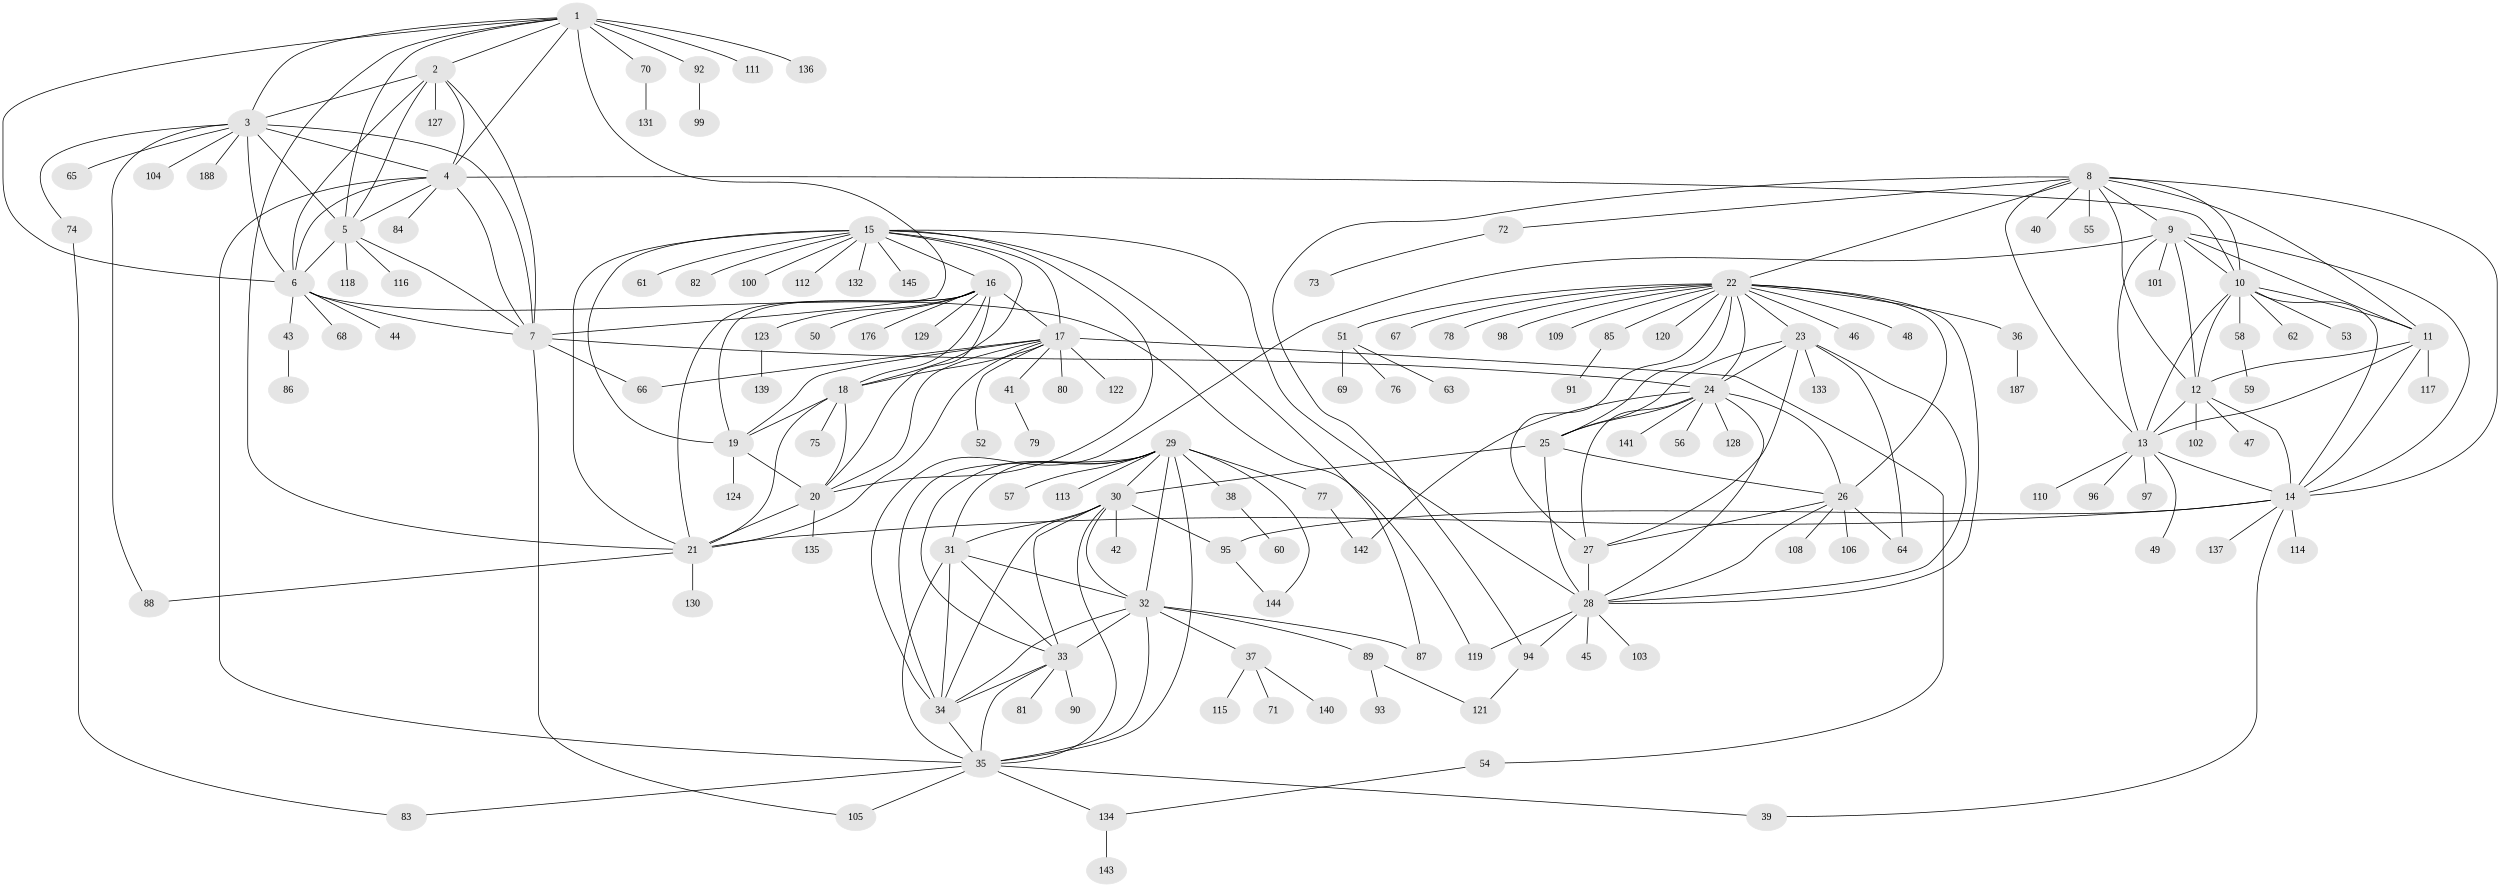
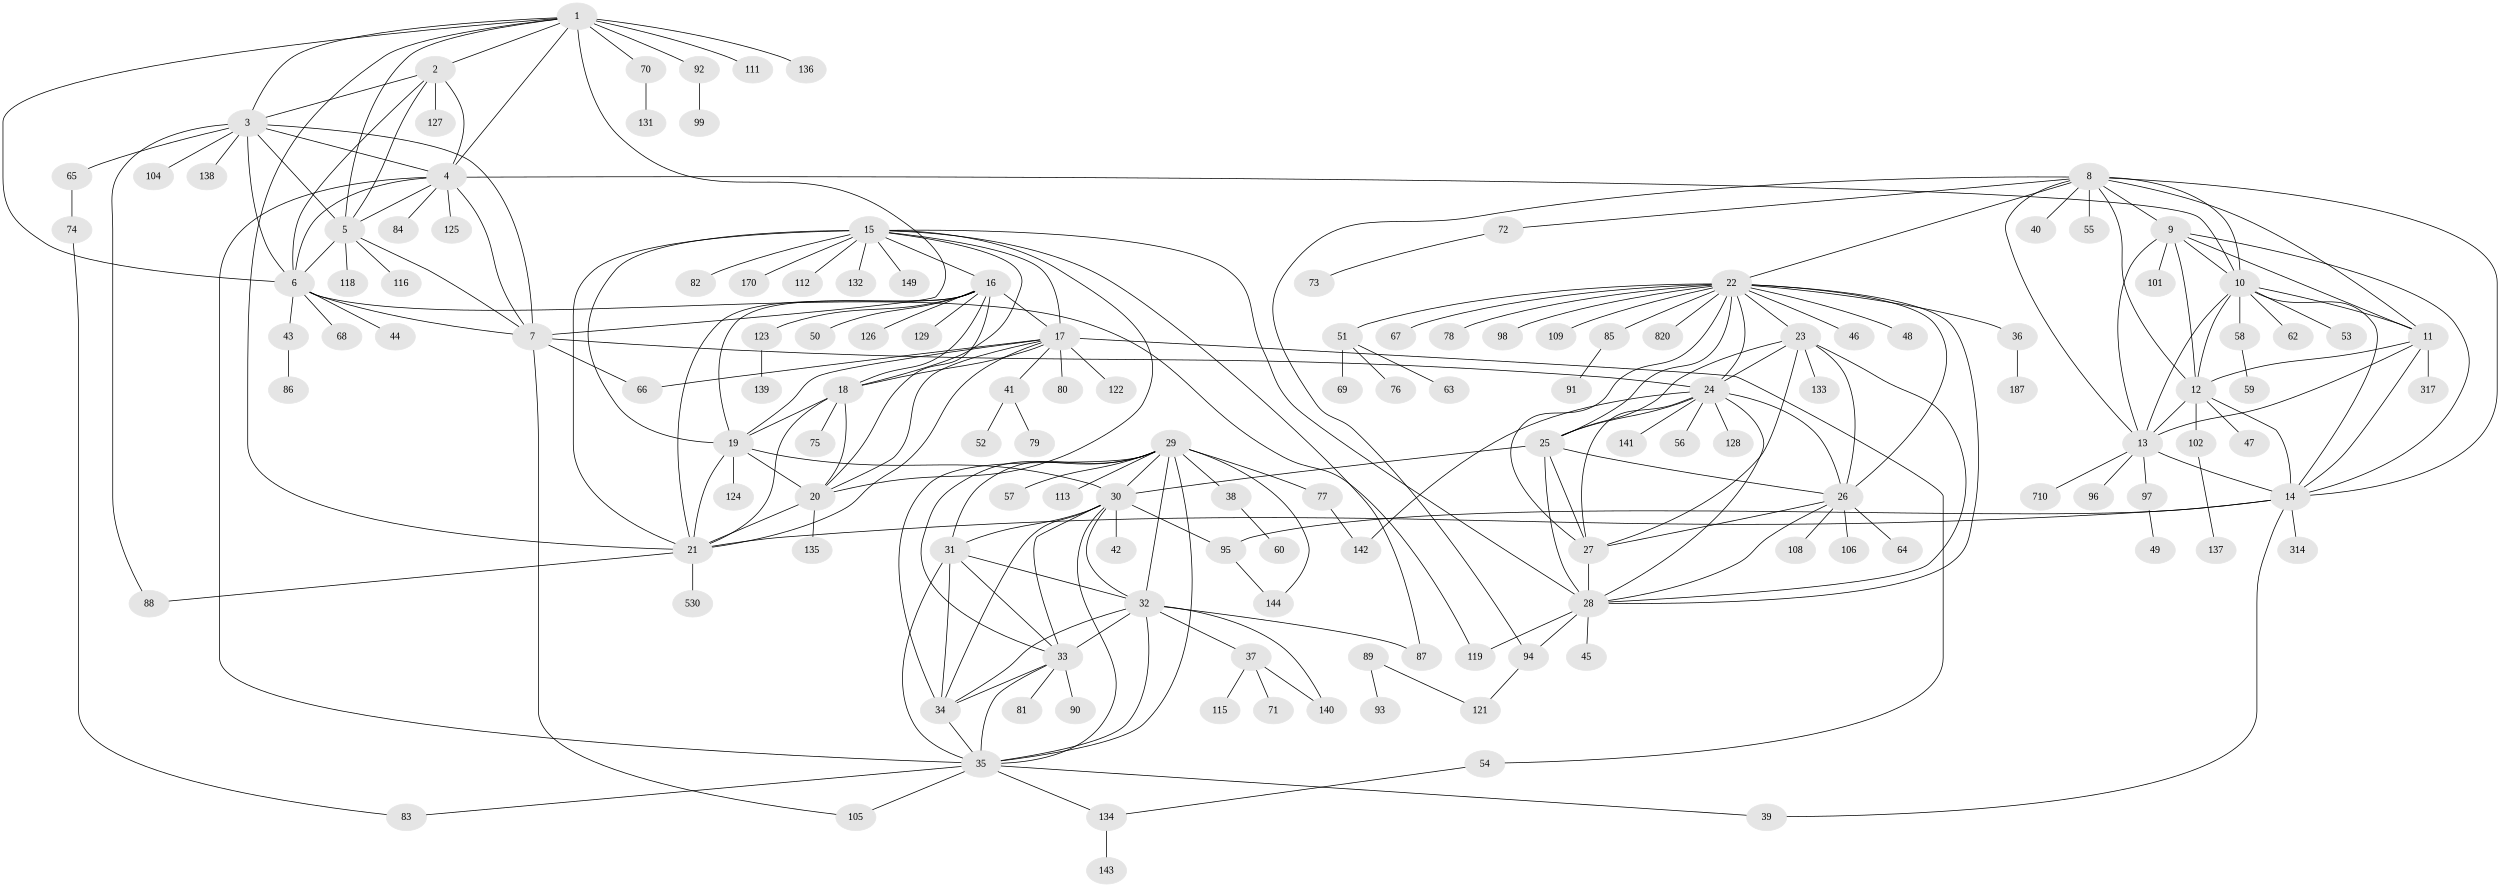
edge "3" -- "74": now "65" -- "74"
node "188": label "188" -> "138"
edge "2" -- "7": removed
node "125": added
node "61": removed
node "100": label "100" -> "170"
node "145": label "145" -> "149"
edge "9" -- "34": removed
node "176": label "176" -> "126"
node "120": label "120" -> "820"
edge "17" -- "52": now "41" -- "52"
node "117": label "117" -> "317"
edge "23" -- "64": now "23" -- "26"
edge "19" -- "30": added
edge "19" -- "21": added
edge "13" -- "49": now "97" -- "49"
edge "25" -- "27": added
node "110": label "110" -> "710"
edge "14" -- "137": now "102" -- "137"
node "114": label "114" -> "314"
node "130": label "130" -> "530"
edge "32" -- "89": now "32" -- "140"
node "103": removed
